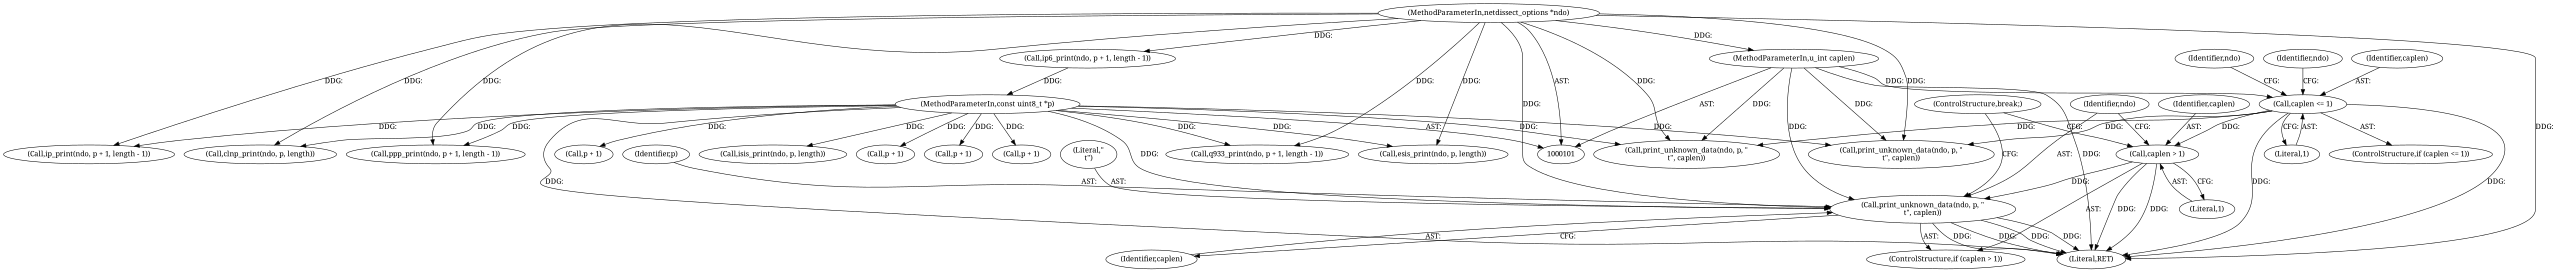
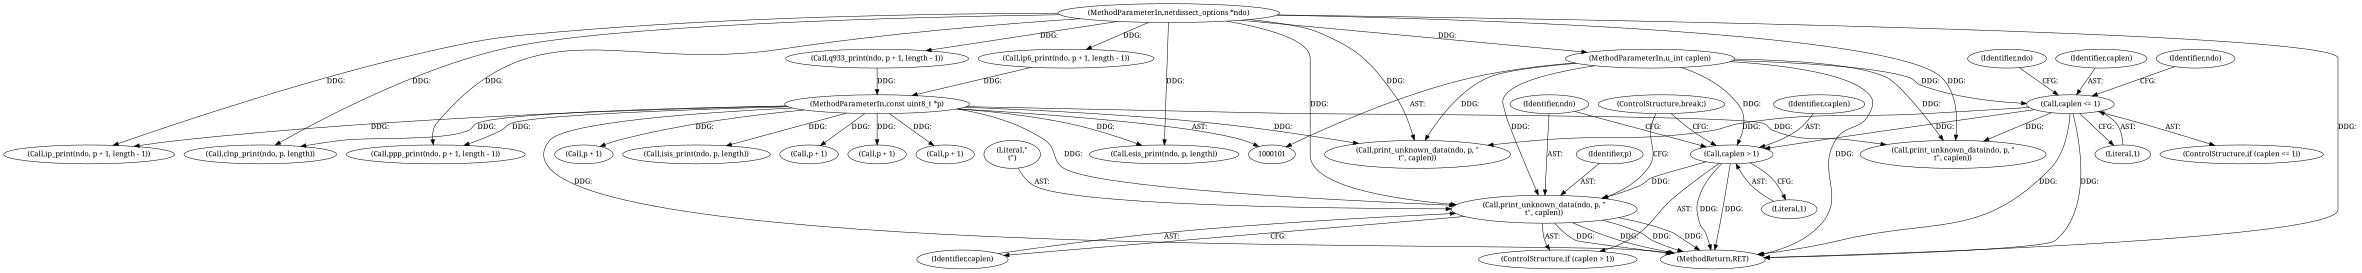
edge "(MethodParameterIn,netdissect_options *ndo)" -> "1000101": removed, label "AST:"
edge "(MethodParameterIn,u_int caplen)" -> "(Call,caplen > 1)": added, label "DDG:"
edge "(MethodParameterIn,const uint8_t *p)" -> "(Call,q933_print(ndo, p + 1, length - 1))": reversed
node "(Literal,RET)": label "(Literal,RET)" -> "(MethodReturn,RET)"
